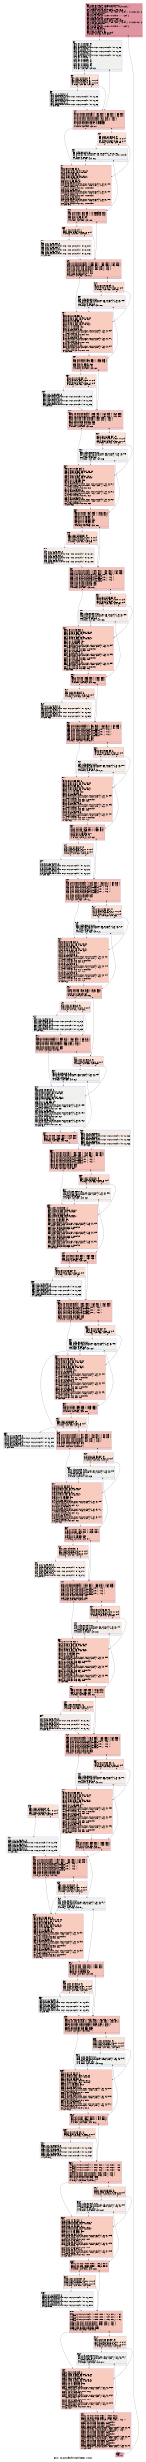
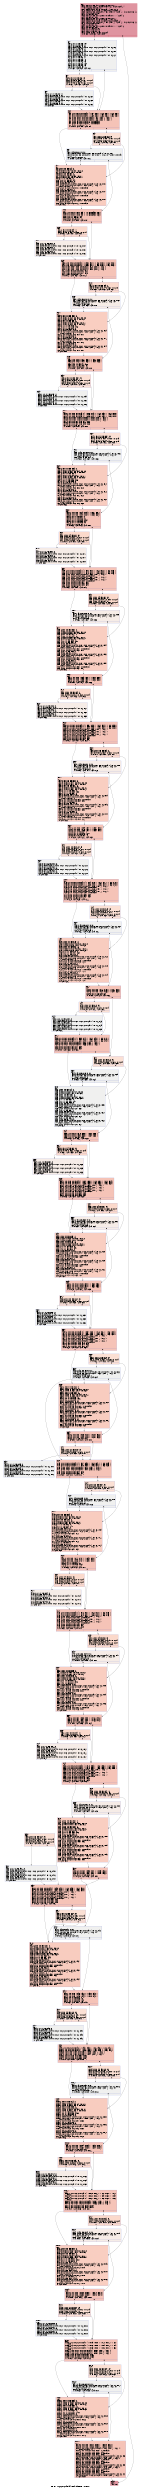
node "%554:": added
